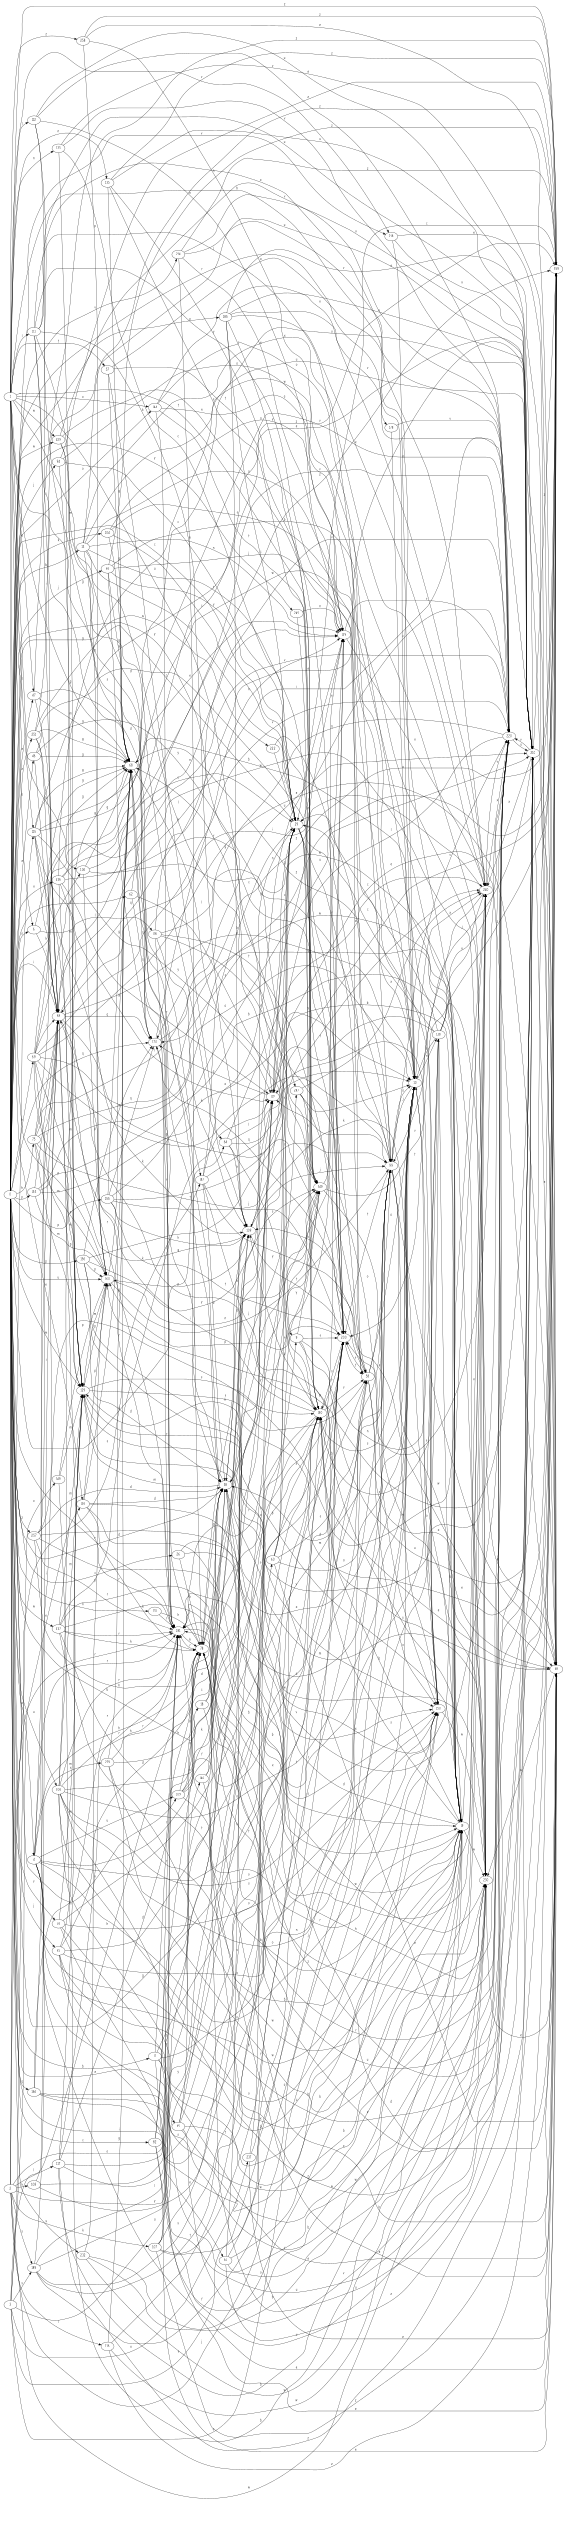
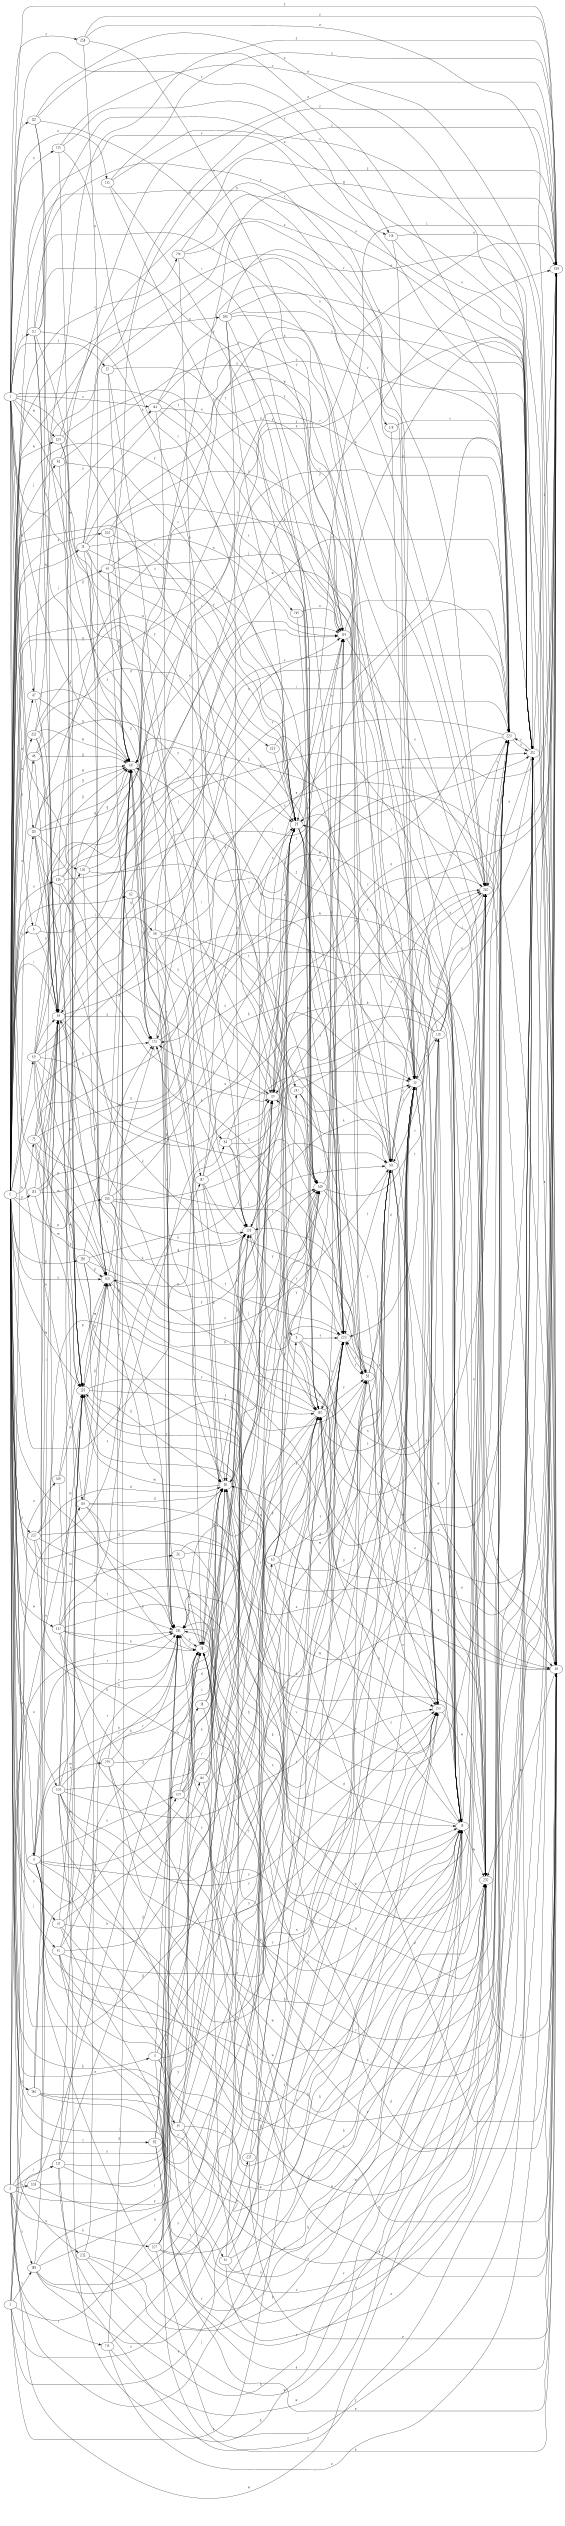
edge "135" -> "68": now "259" -> "68"
node "131": removed
